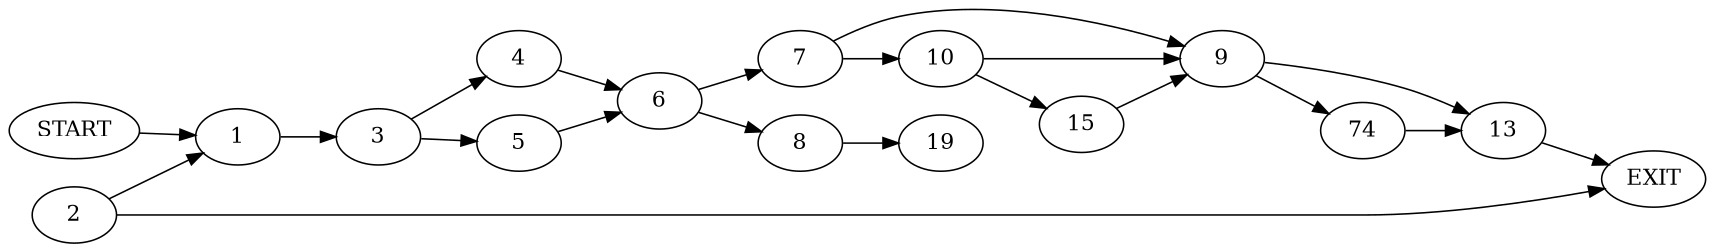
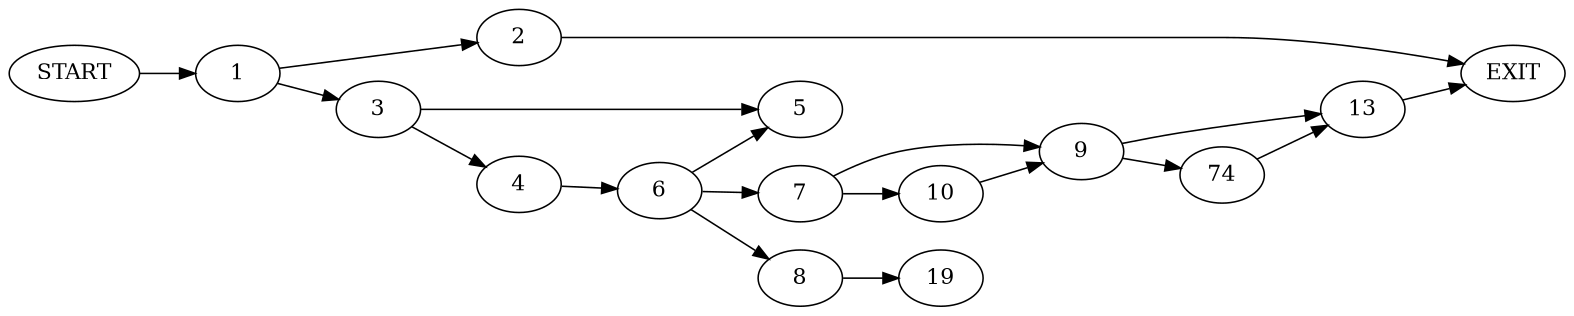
edge "5" -> "6": reversed
node "15": removed
edge "2" -> "1": reversed
